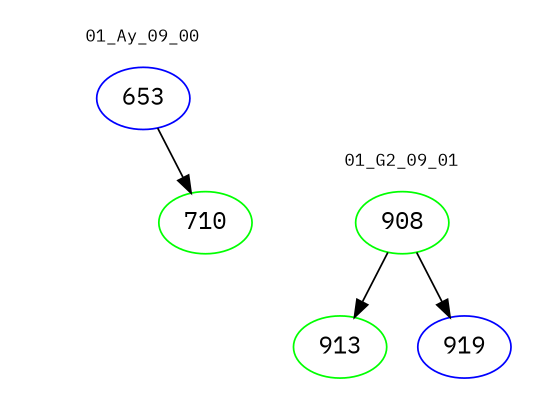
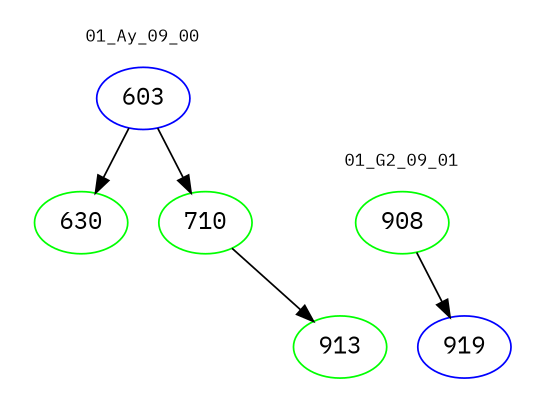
node "653": label "653" -> "603"
node "630": added
edge "908" -> "913": now "710" -> "913"
